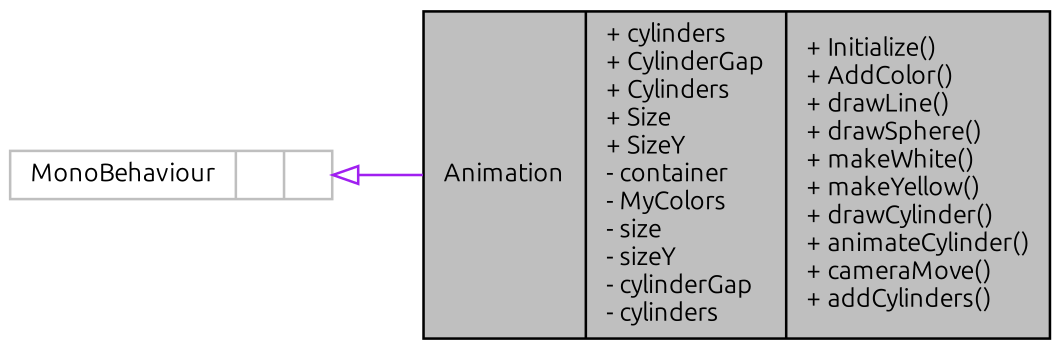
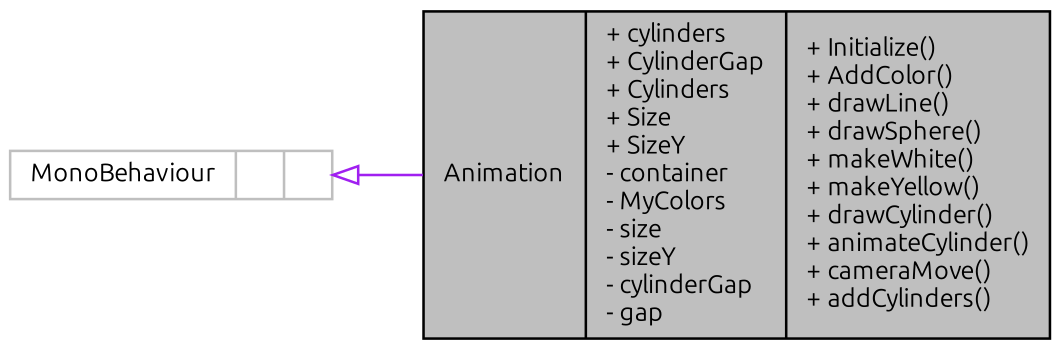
node "Animation": text "- cylinders" -> "- gap"
